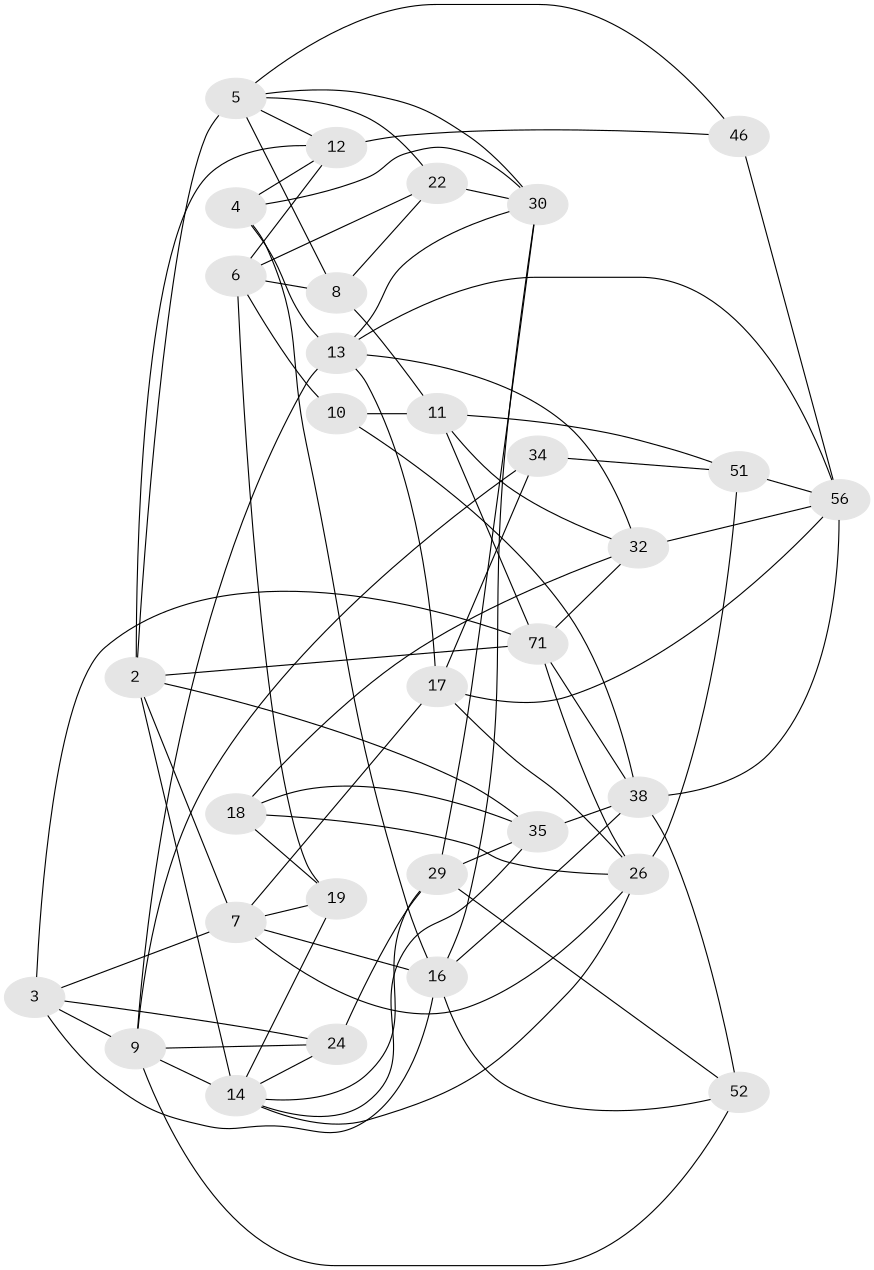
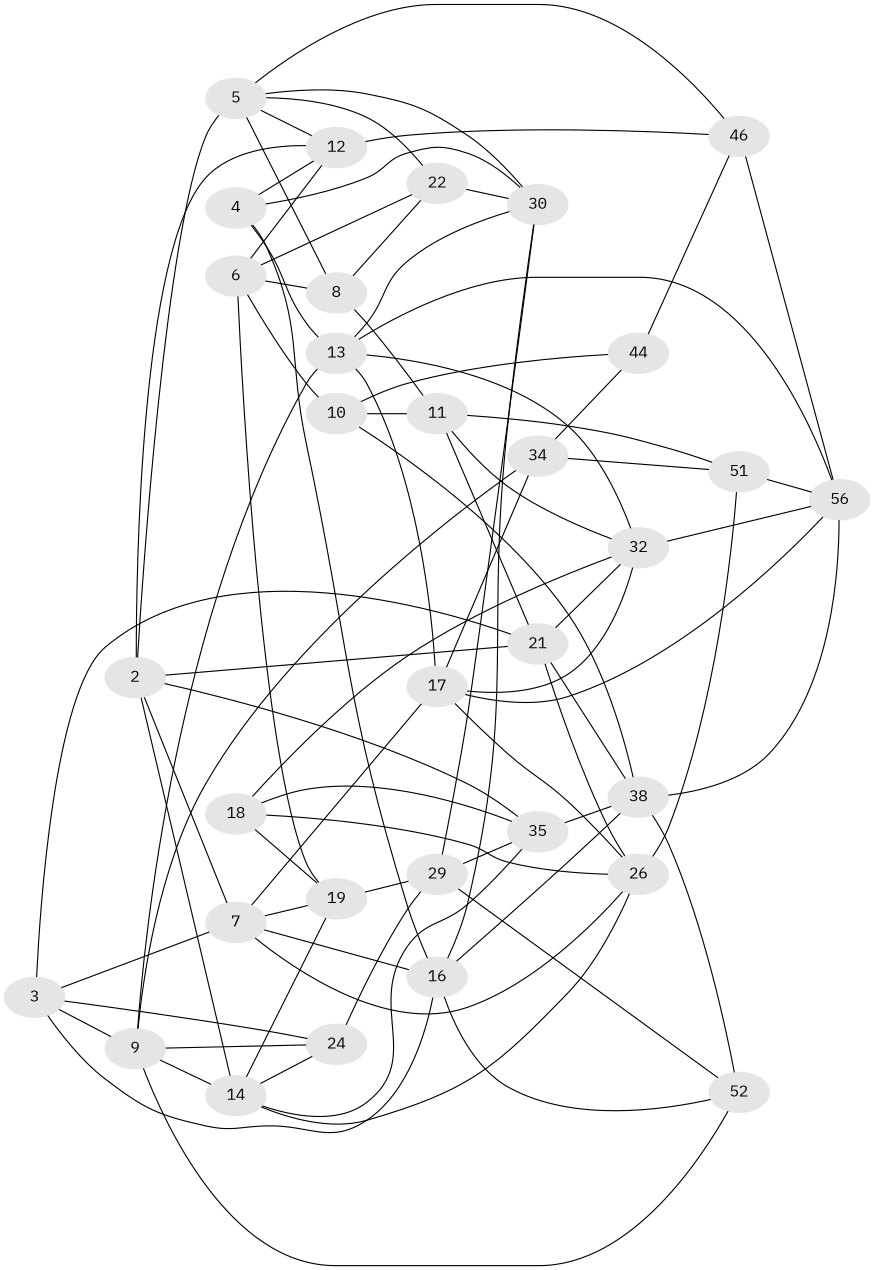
node "44": added
node "71": label "71" -> "21"
edge "32" -- "17": added
edge "29" -- "14": now "29" -- "19"
